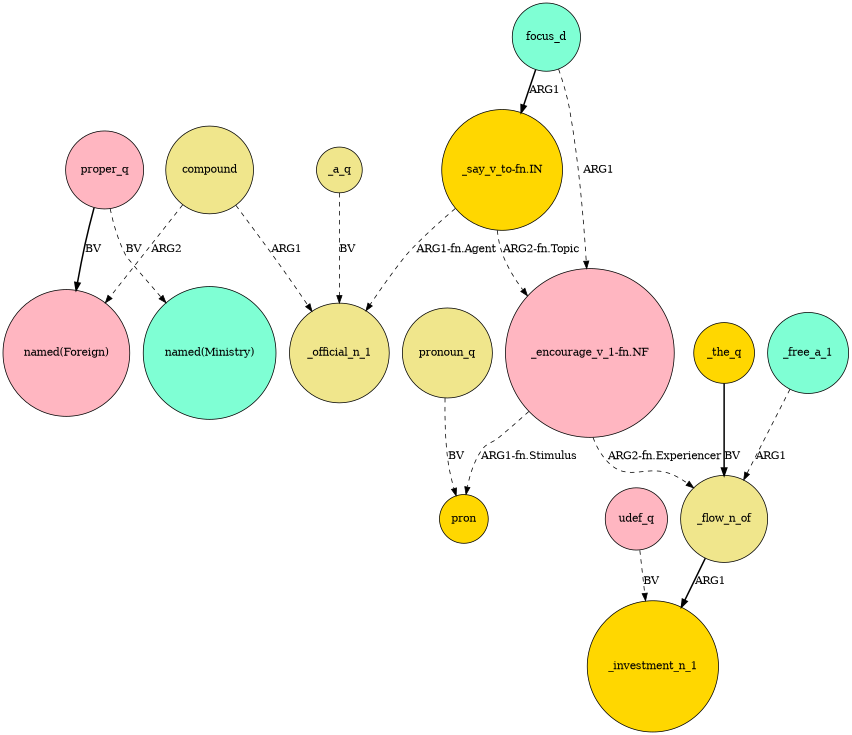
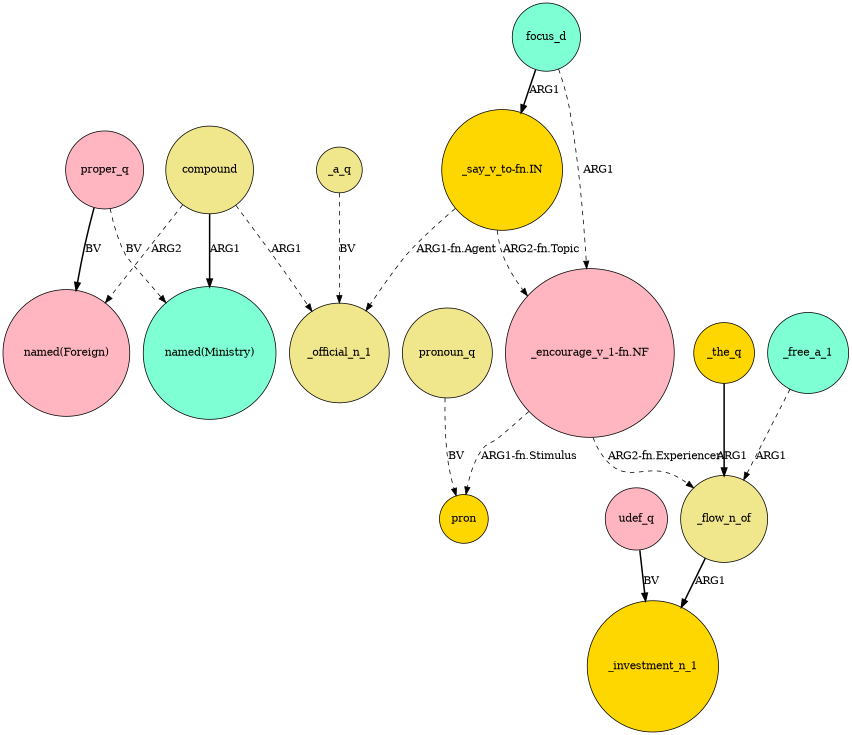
edge "compound" -> "named(Ministry)": added, label "ARG1"
edge "_the_q" -> "_flow_n_of": label "BV" -> "ARG1"
edge "udef_q" -> "_investment_n_1": style dashed -> bold
